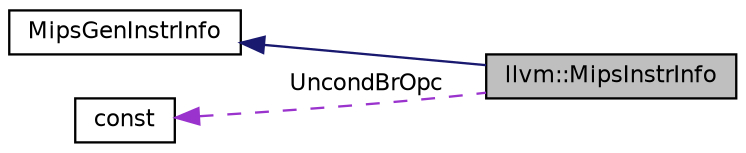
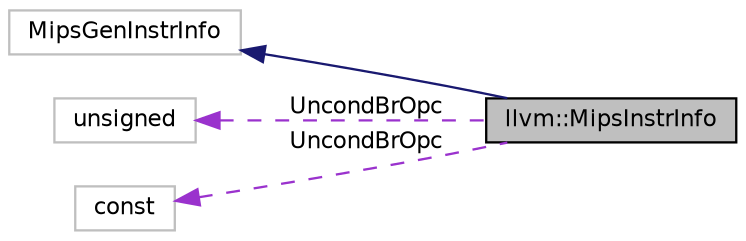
node "MipsGenInstrInfo": color black -> grey75
node "unsigned": added
node "const": color black -> grey75
